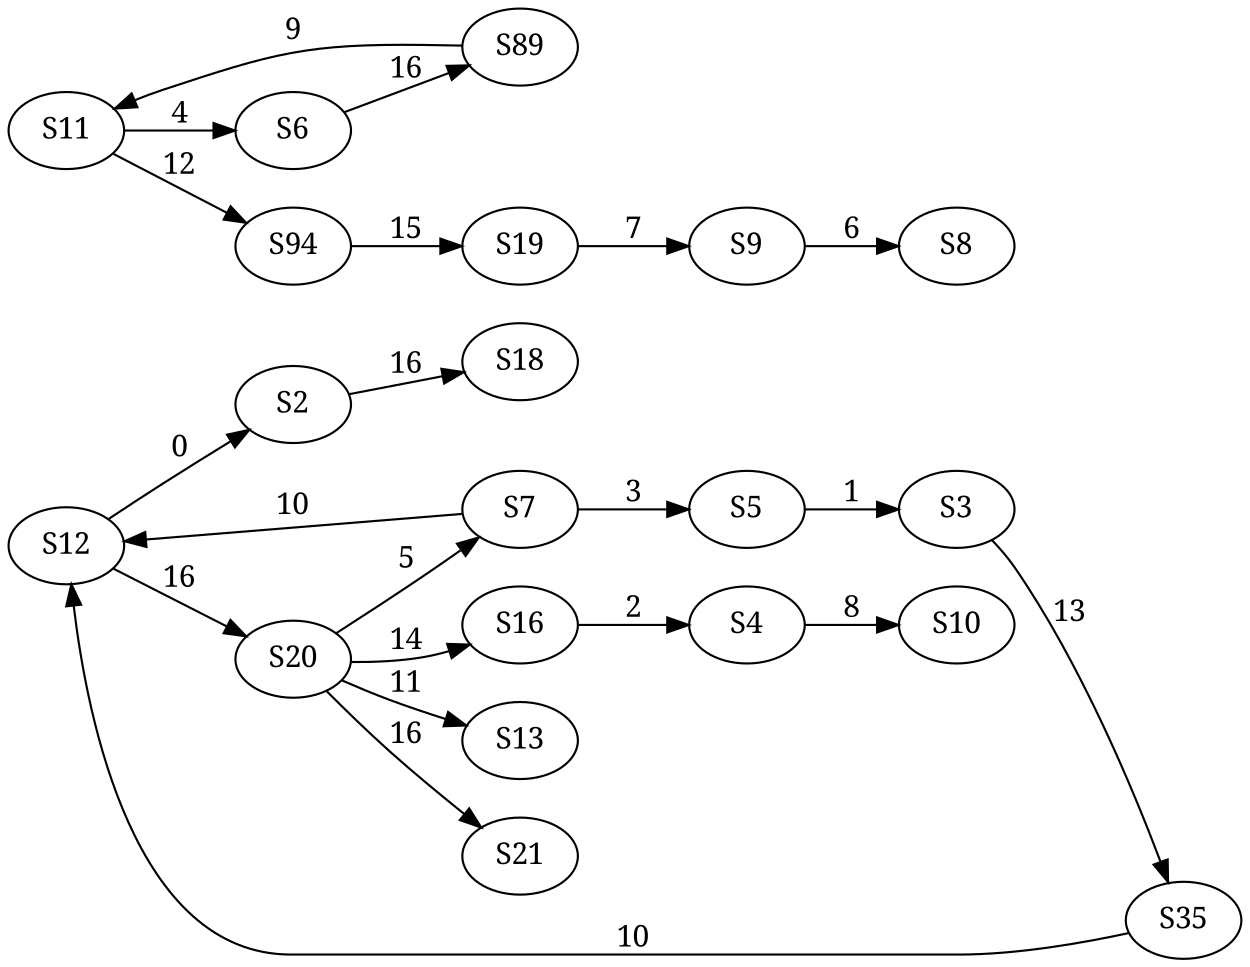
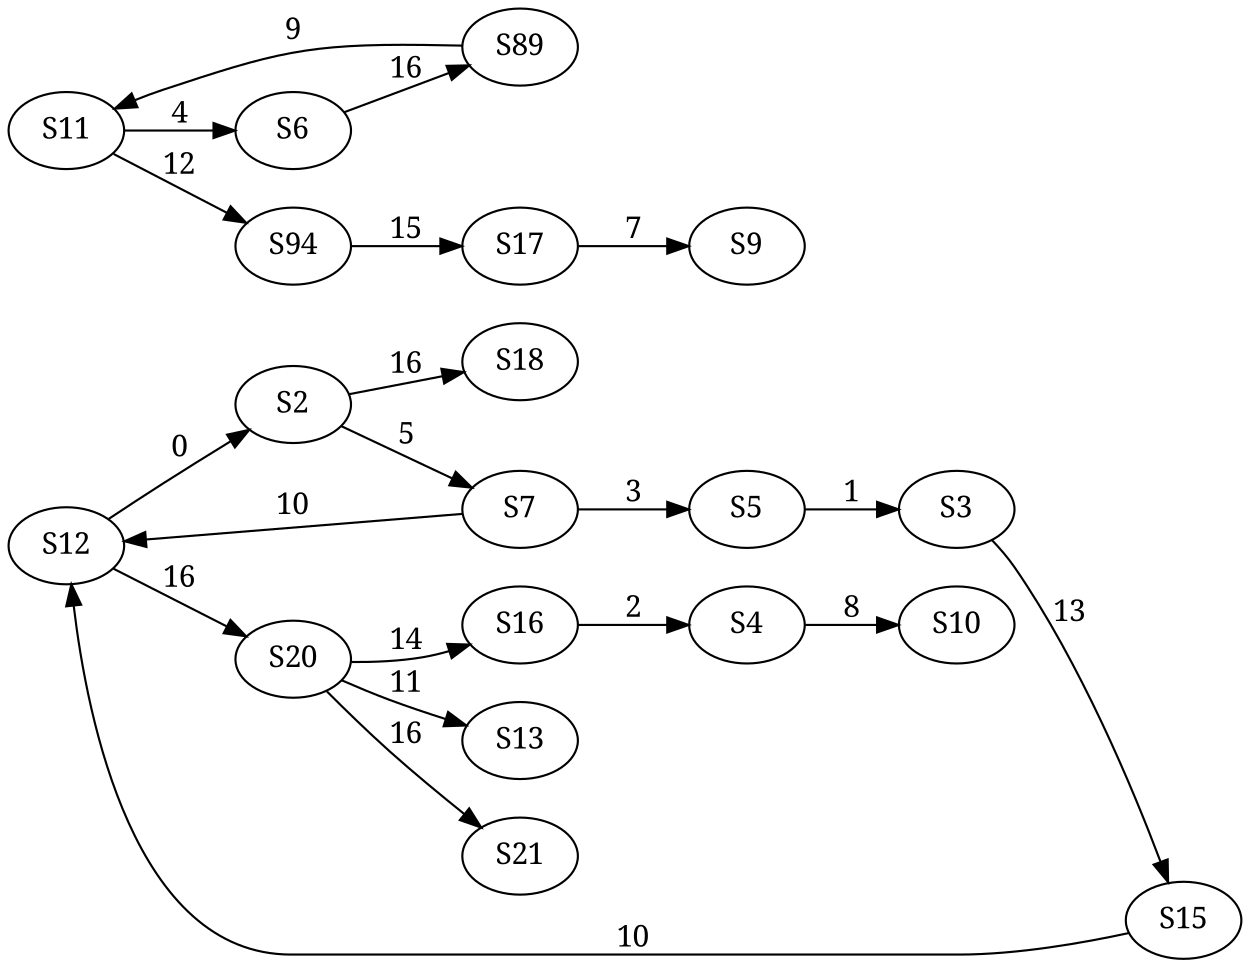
node "S19": label "S19" -> "S17"
node "S8": removed
edge "S20" -> "S7": now "S2" -> "S7"
node "S35": label "S35" -> "S15"
